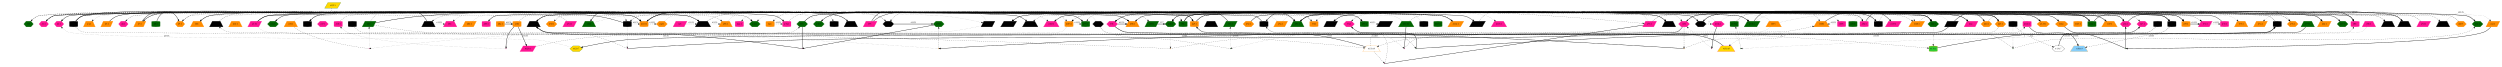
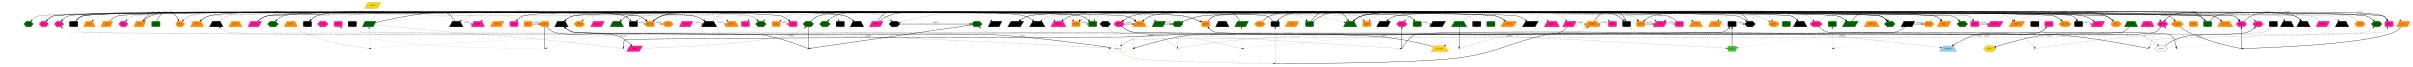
edge "#55:1" -> "#23:1": now "#104:1" -> "#23:1"
